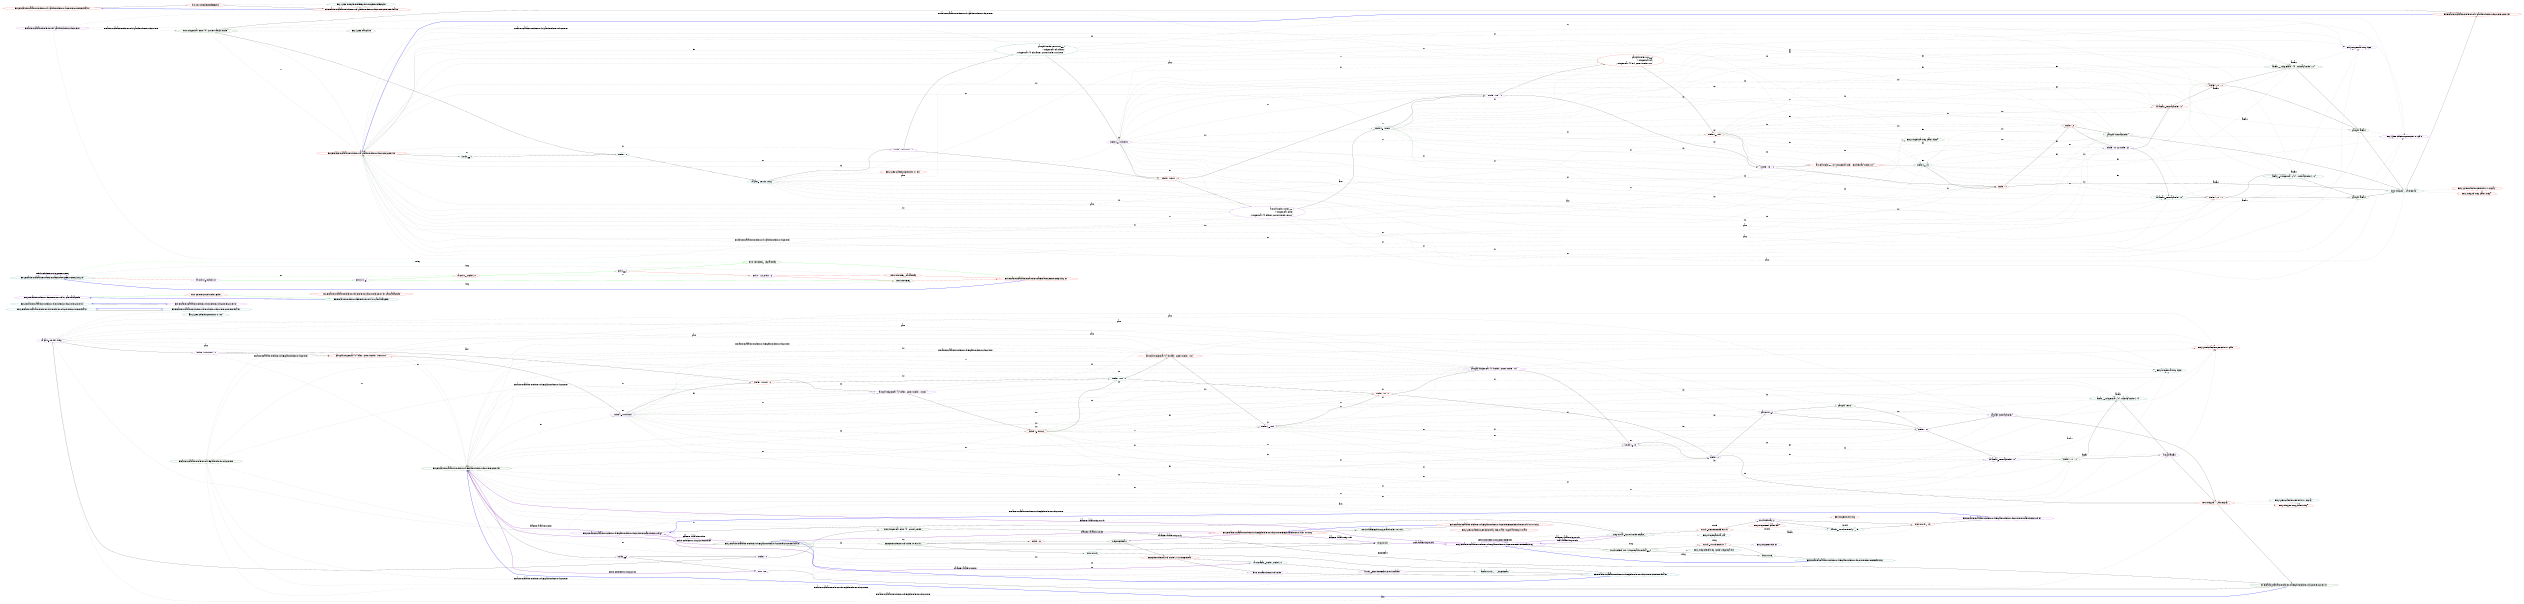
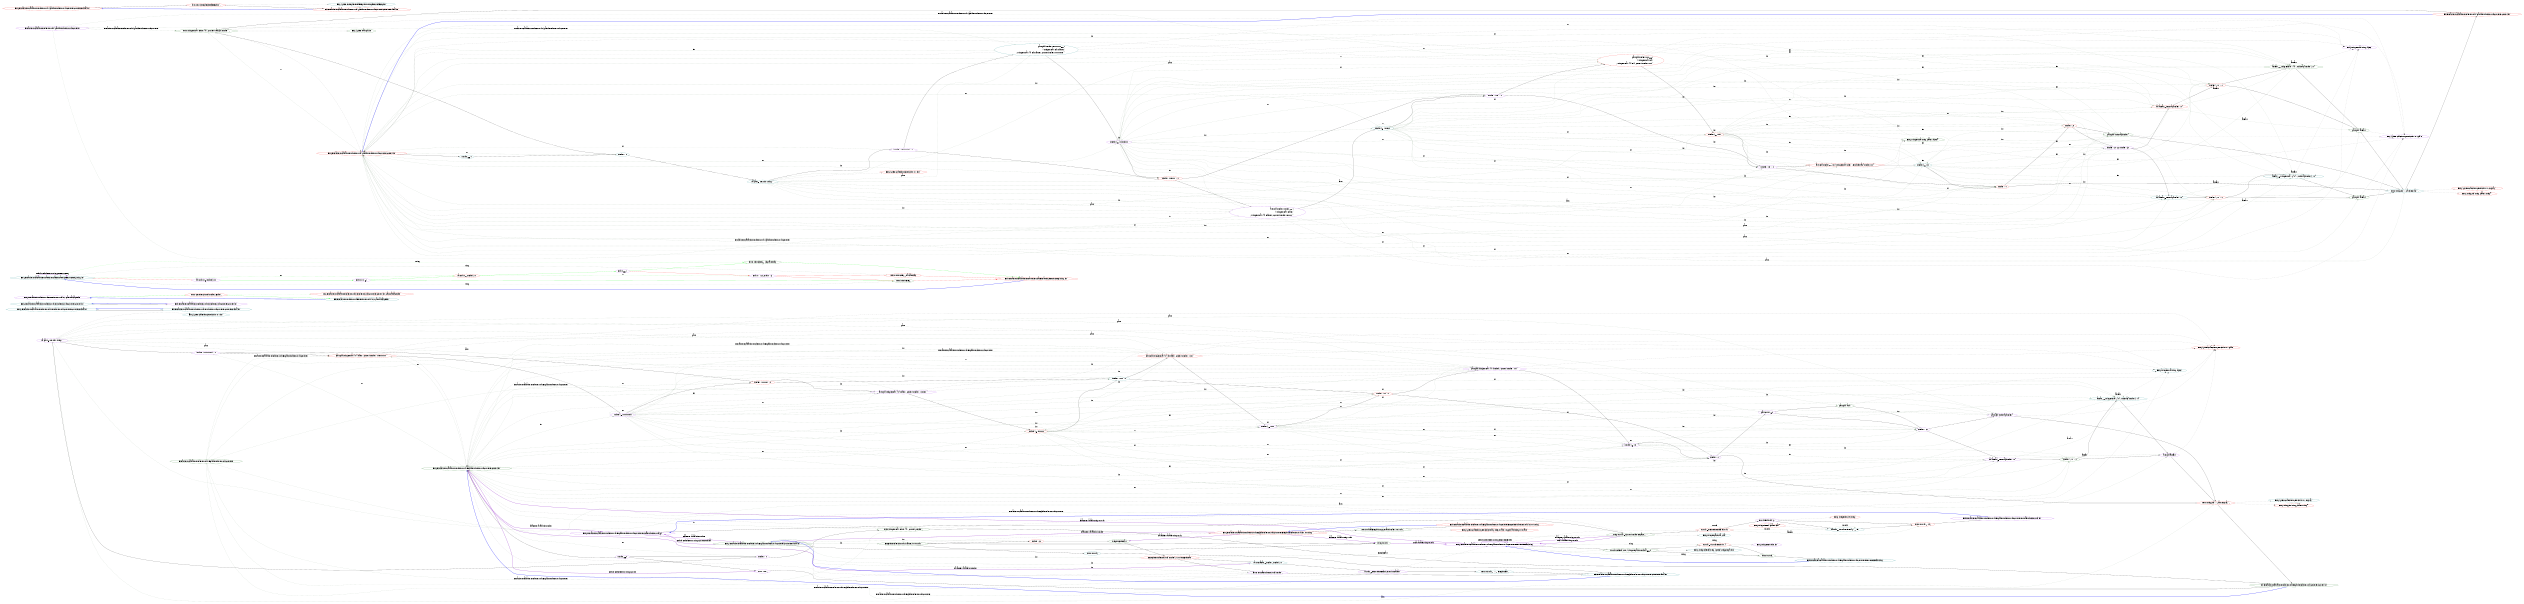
node "parts.Add(''return'')": label "parts.Add(''return'')" -> "parts.Add(''and'')"
node "Exit string.EndsWith(string)": label "Exit string.EndsWith(string)" -> "Entry string.EndsWith(string)"
node "towords.Dictionary(''y'')": label "towords.Dictionary(''y'')" -> "towords.EndsWith(''y'')"
node "ExceptionNumbersToWords(number, out towords)": label "ExceptionNumbersToWords(number, out towords)" -> "ExceptionNumbersToWords(millones, out towords)"
node "lastPart towords + '' '' + exceptionPart;": label "lastPart towords + '' '' + exceptionPart;" -> "return towords + '' '' + exceptionPart;"
